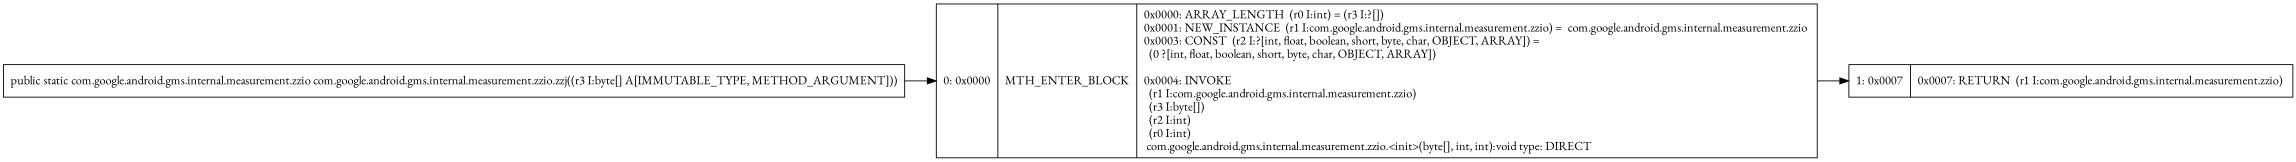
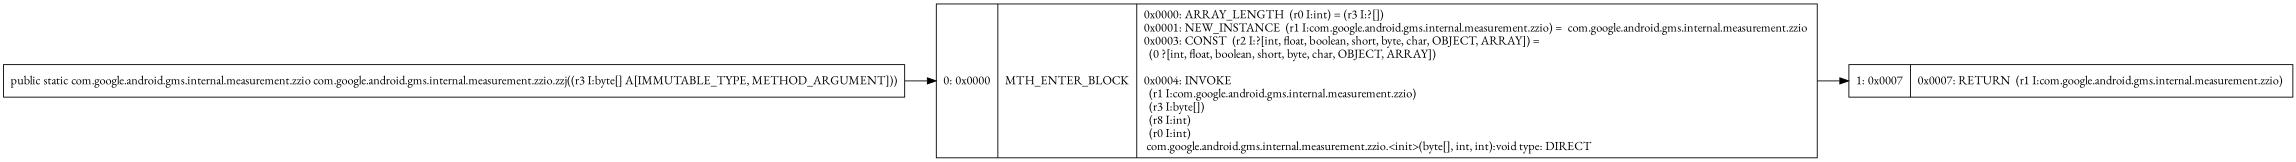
node "0: 0x0000": text "(r2 I:int)" -> "(r8 I:int)"
